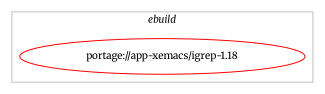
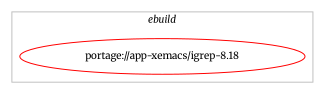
node "portage://app-xemacs/igrep-1.18": label "portage://app-xemacs/igrep-1.18" -> "portage://app-xemacs/igrep-8.18"
